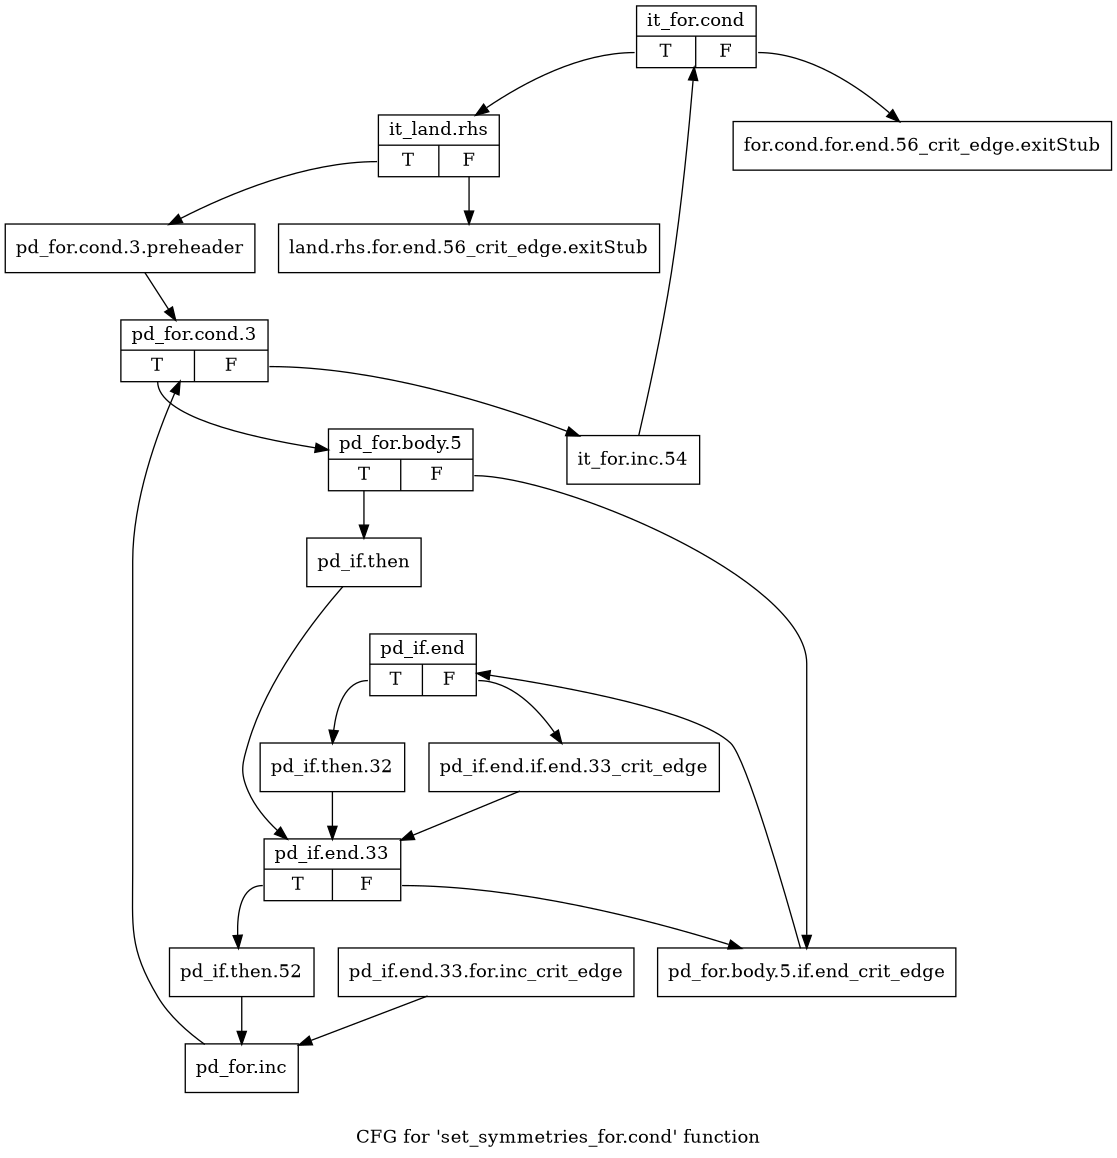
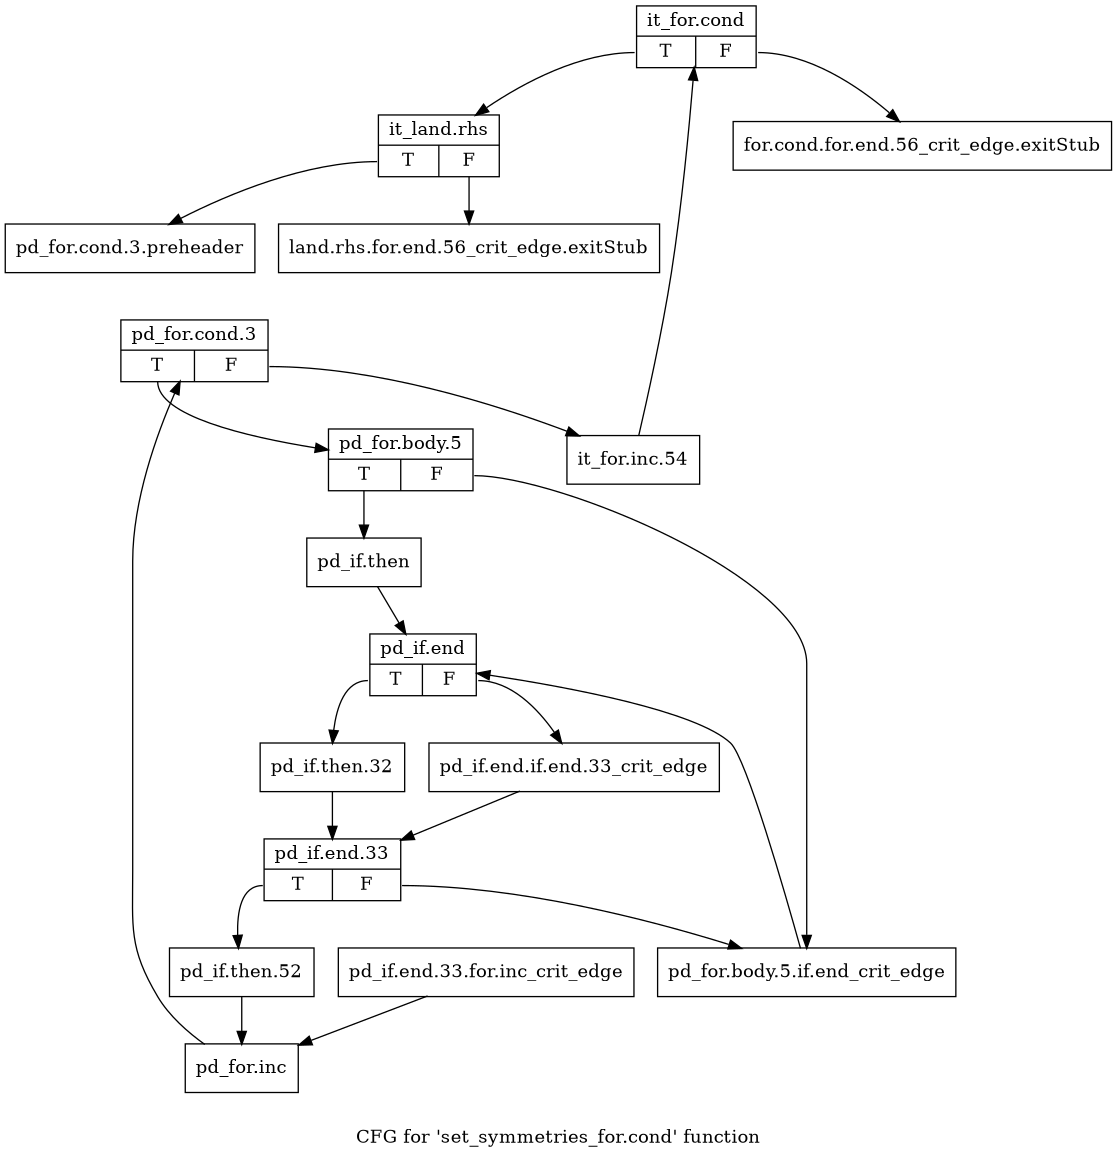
edge "pd_for.cond.3.preheader" -> "pd_for.cond.3": removed
edge "pd_if.then" -> "pd_if.end.33": now "pd_if.then" -> "pd_if.end"
